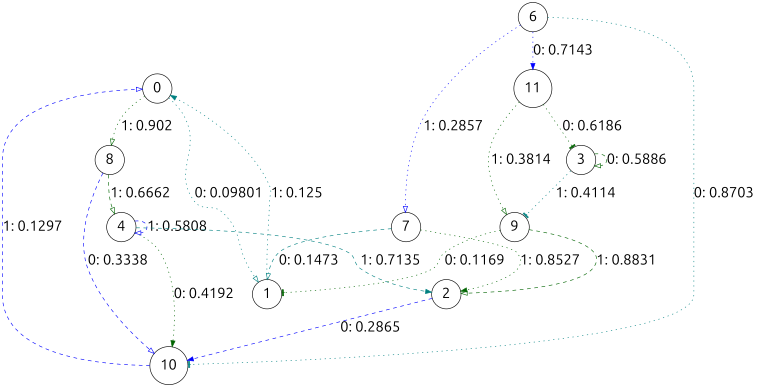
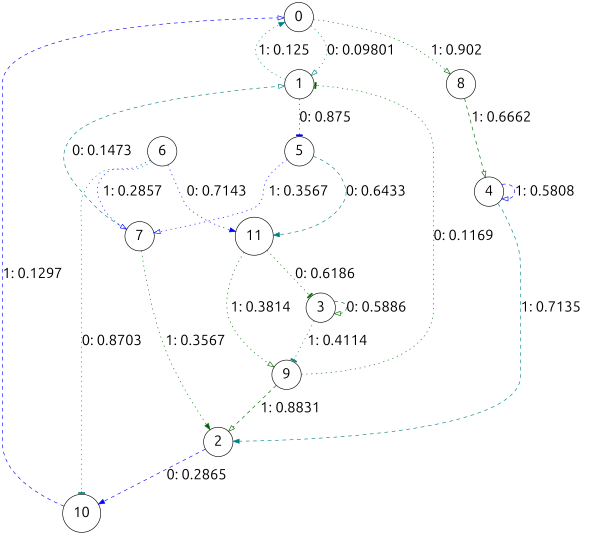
node "5": added
edge "7" -> "2": label "1: 0.8527   " -> "1: 0.3567   "
edge "8" -> "10": removed, label "0: 0.3338"
edge "4" -> "10": removed, label "0: 0.4192"
